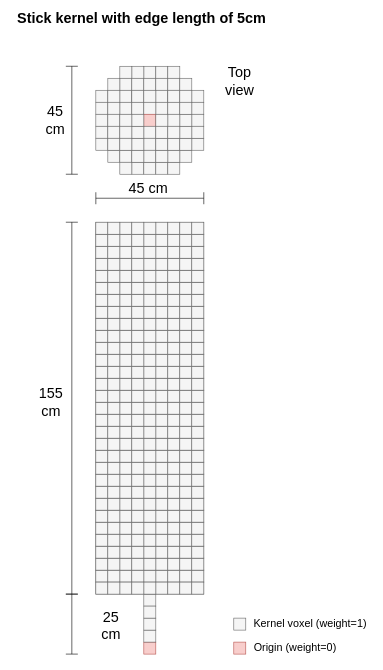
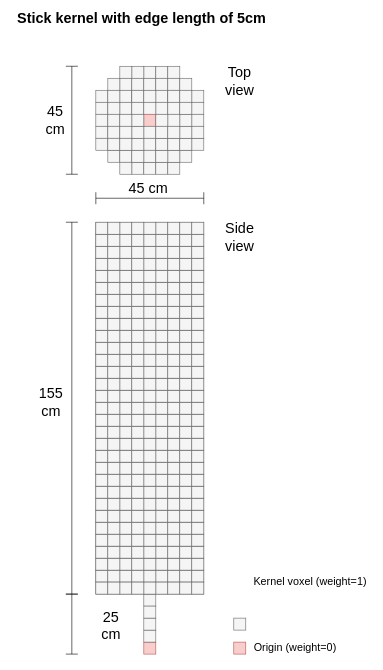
node "Side view": added
node "Kernel voxel (weight=1)": moved (310, 624) -> (310, 582)
